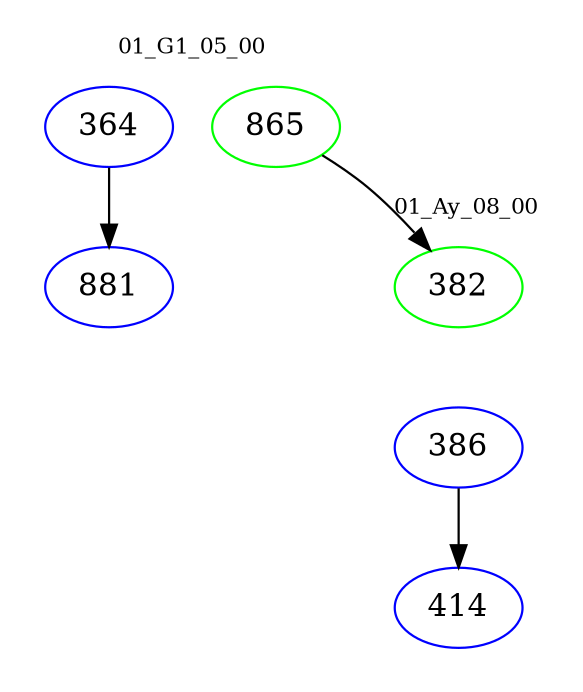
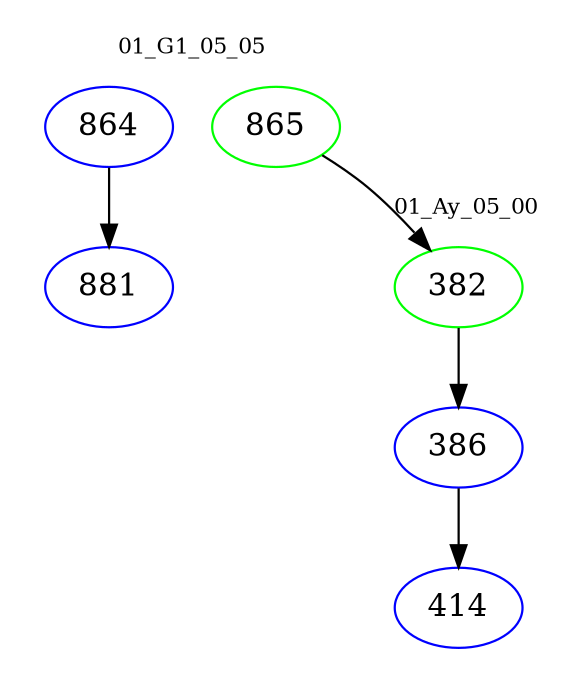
cluster "01_G1_05_00": label "01_G1_05_00" -> "01_G1_05_05"
node "364": label "364" -> "864"
cluster "01_Ay_08_00": label "01_Ay_08_00" -> "01_Ay_05_00"
edge "382" -> "386": added
